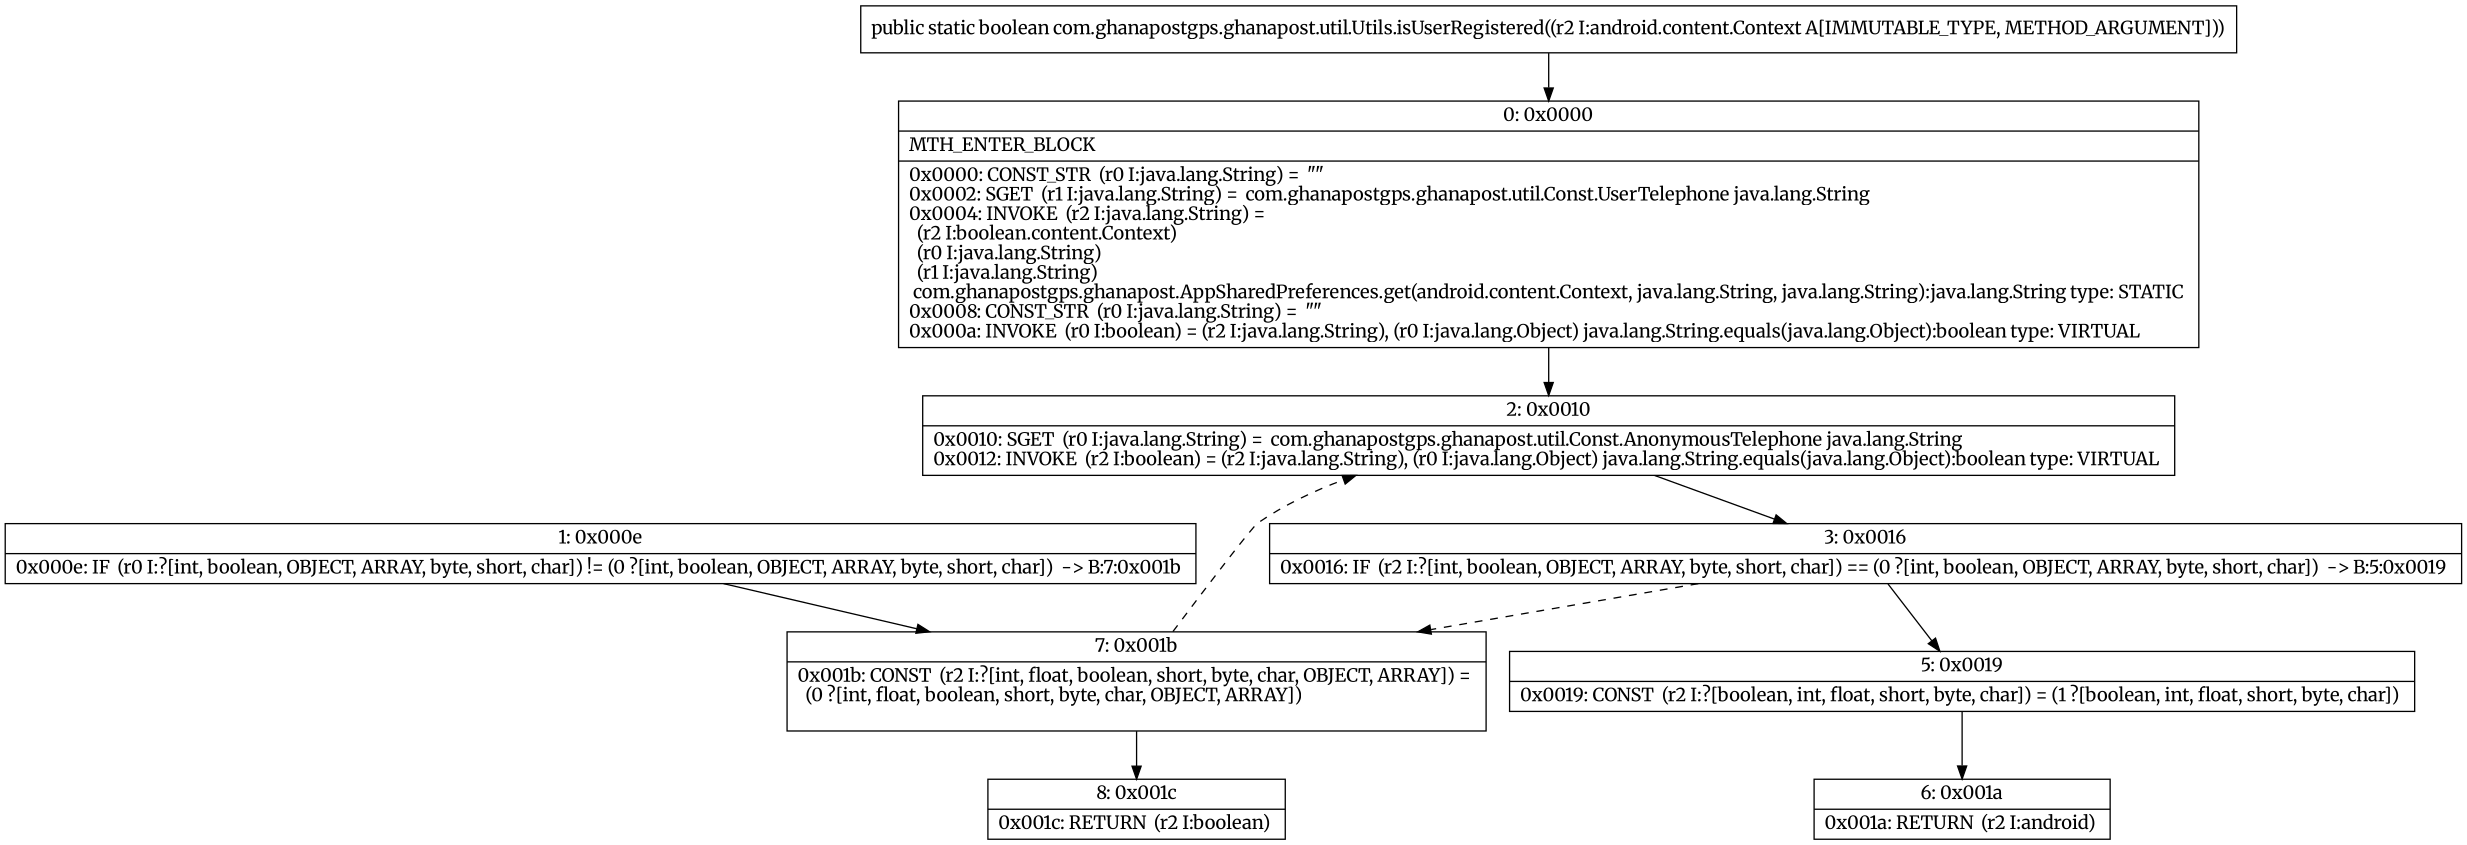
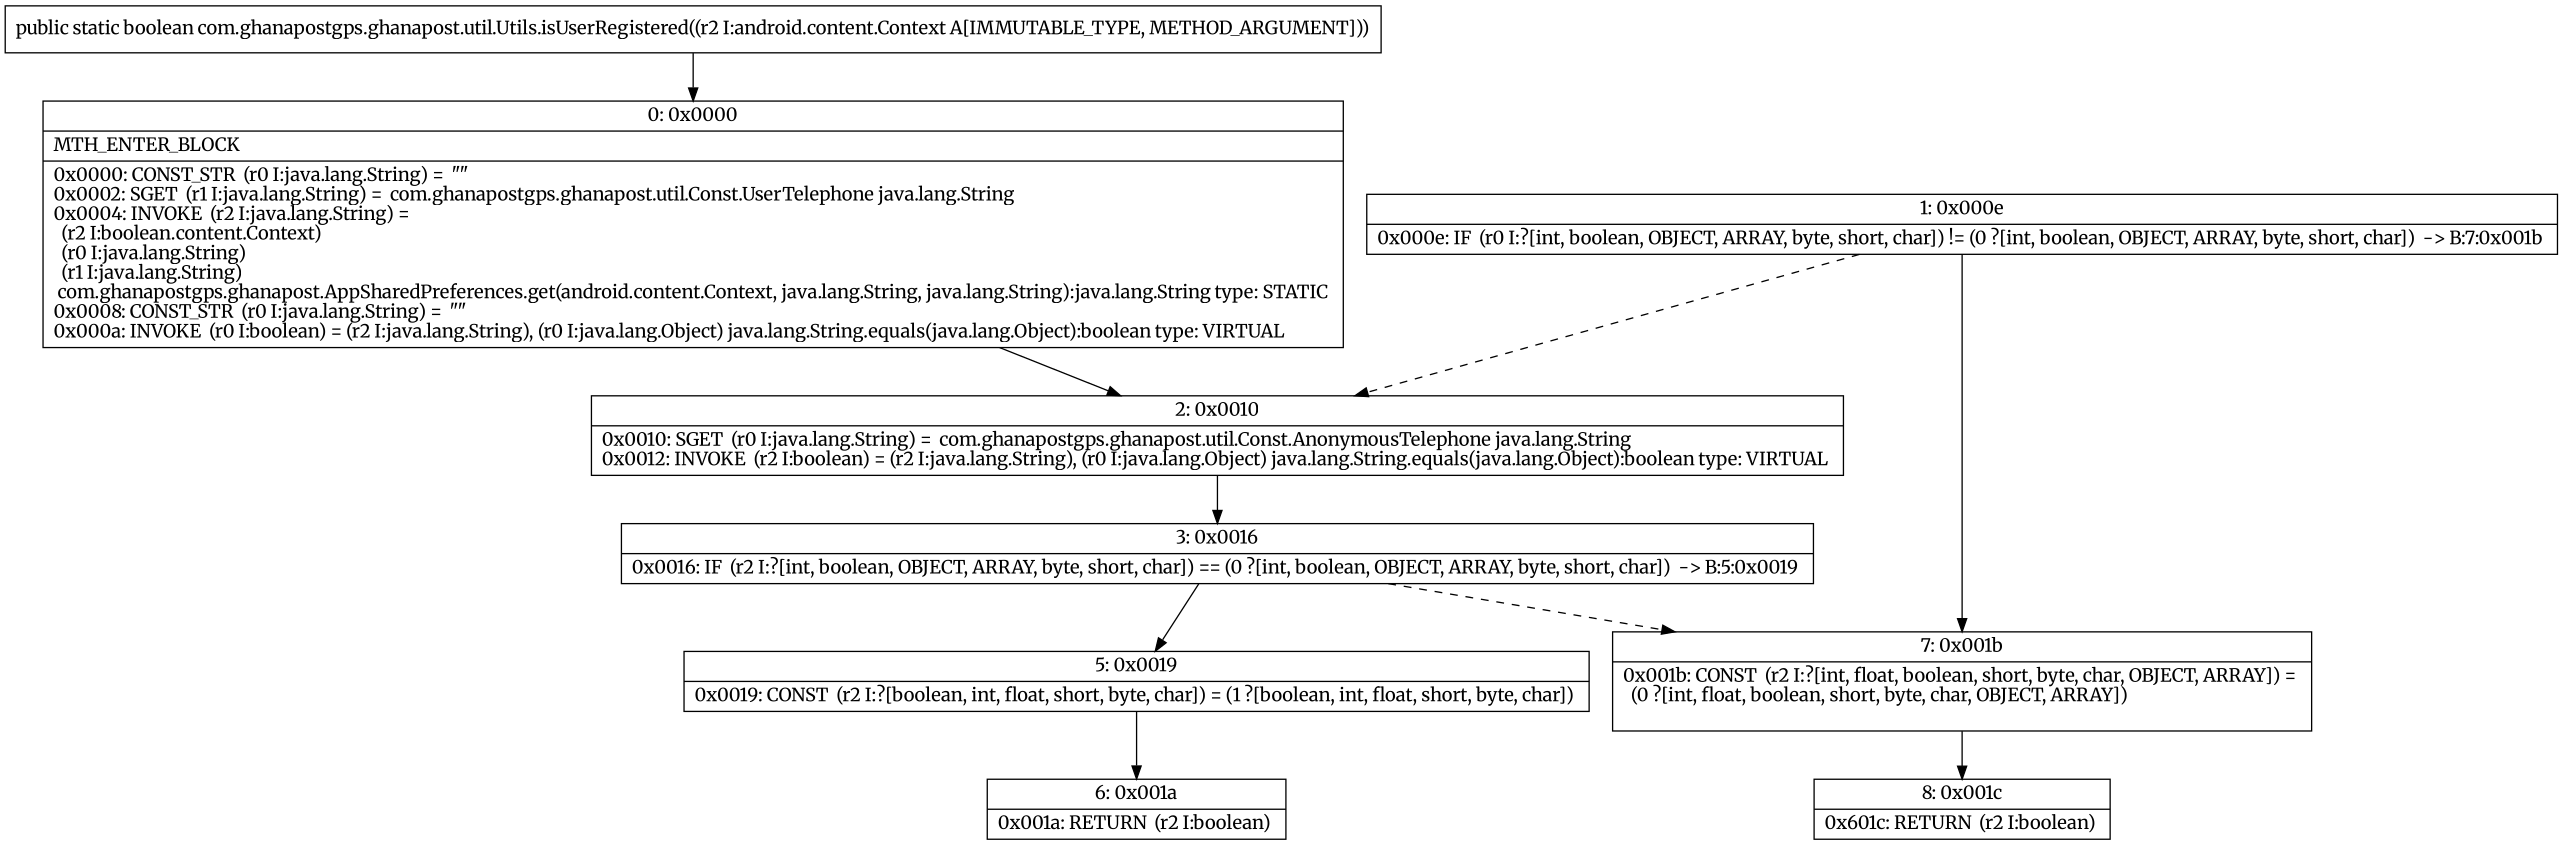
edge "7: 0x001b" -> "2: 0x0010": now "1: 0x000e" -> "2: 0x0010"
node "8: 0x001c": text "0x001c: RETURN  (r2 I:boolean)" -> "0x601c: RETURN  (r2 I:boolean)"
node "6: 0x001a": text "0x001a: RETURN  (r2 I:android)" -> "0x001a: RETURN  (r2 I:boolean)"
